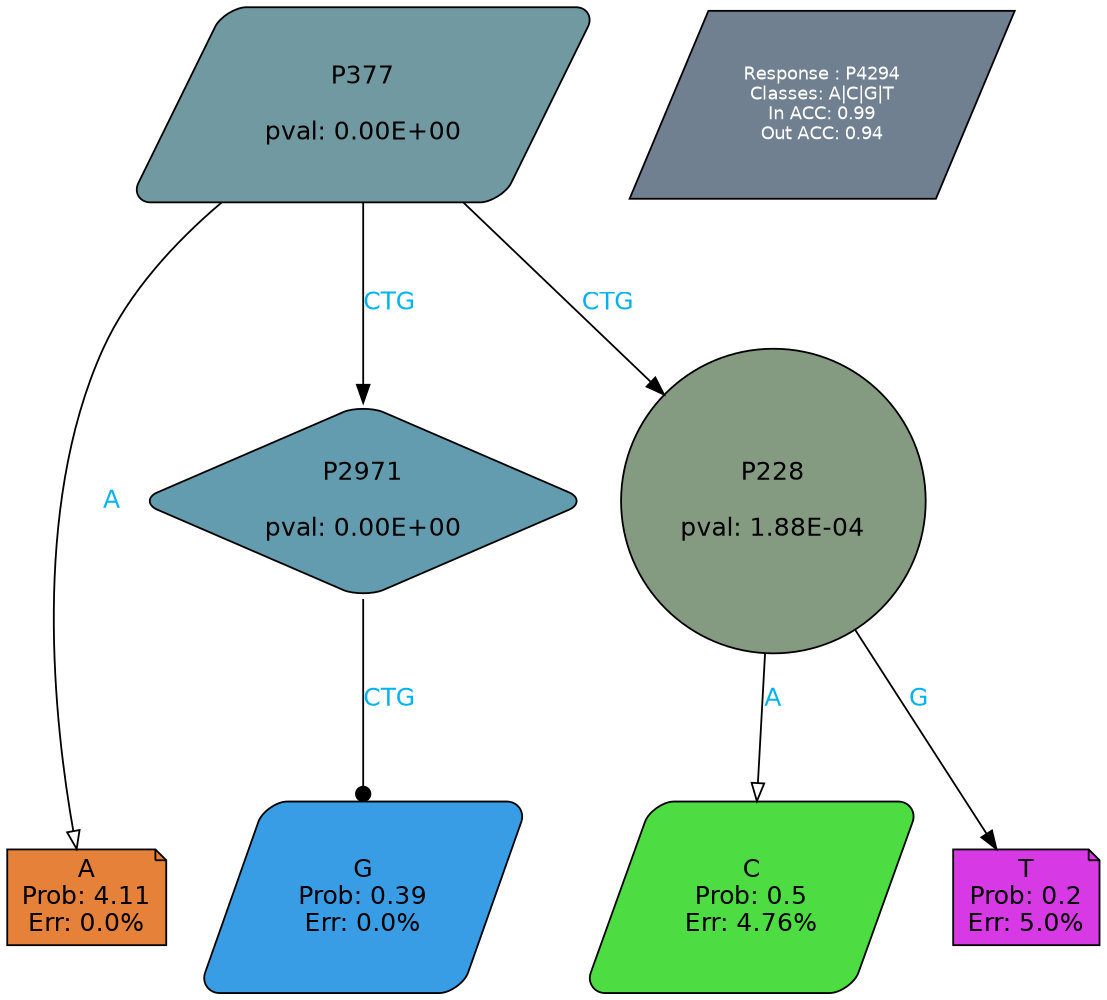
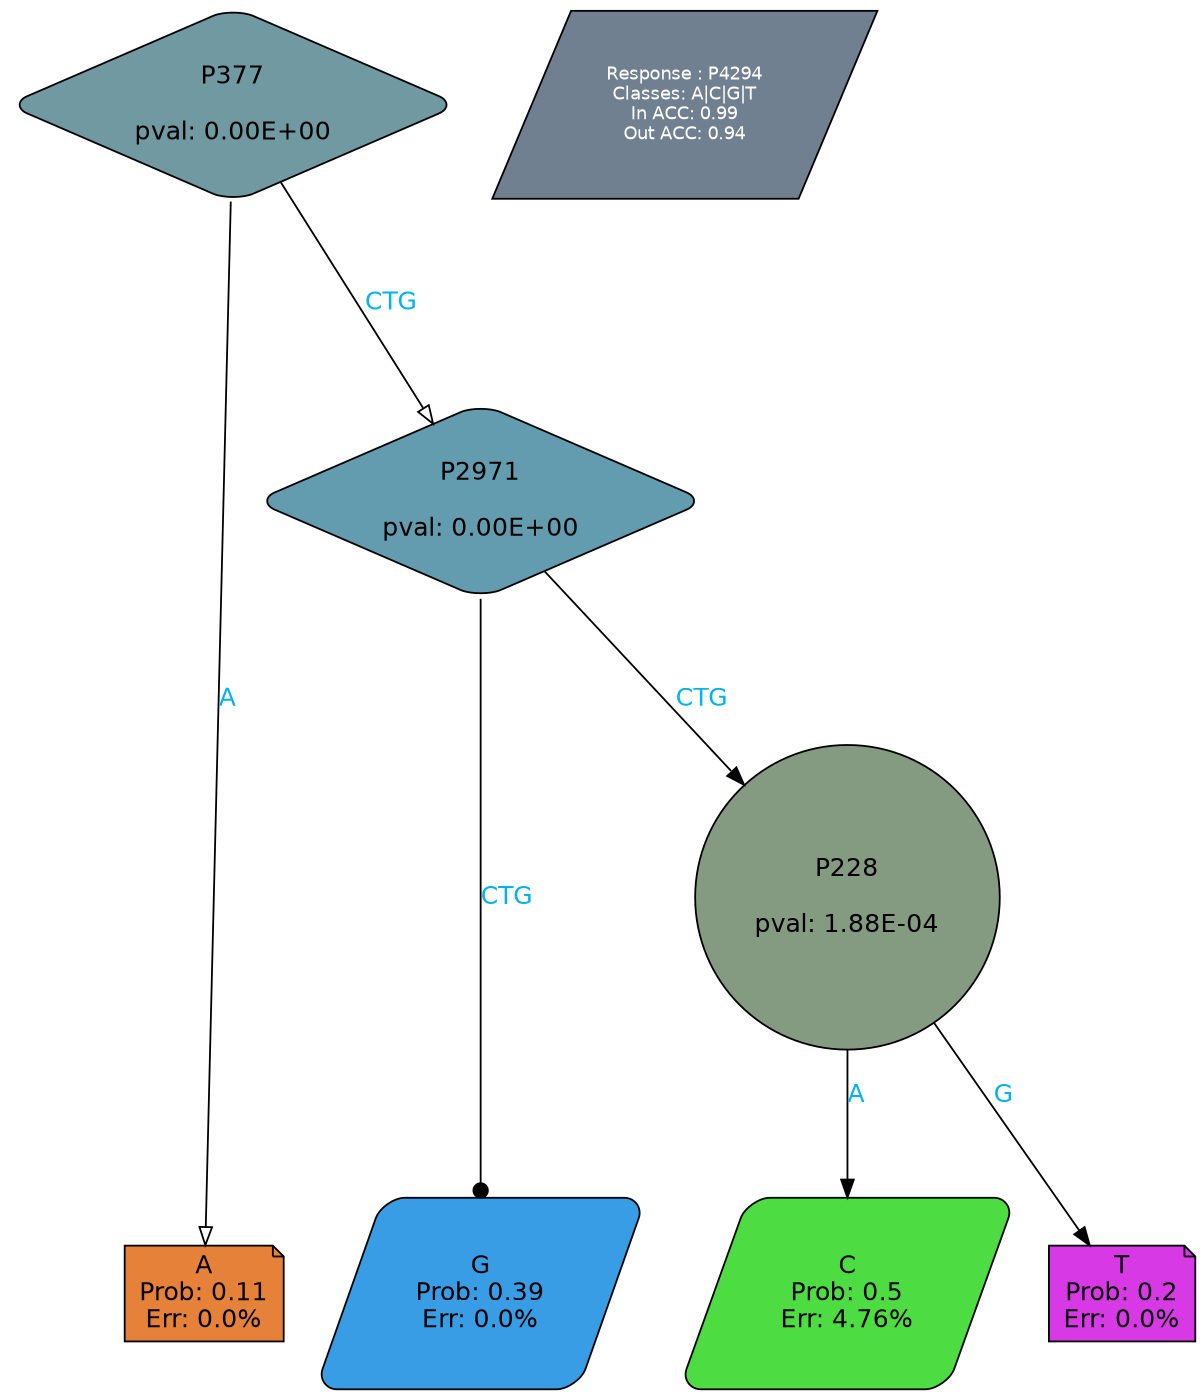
node "P377 pval: 0.00E+00": shape parallelogram -> diamond
edge "P377 pval: 0.00E+00" -> "P228 pval: 1.88E-04": now "P2971 pval: 0.00E+00" -> "P228 pval: 1.88E-04"
edge "P377 pval: 0.00E+00" -> "P2971 pval: 0.00E+00": arrowhead normal -> onormal
edge "P228 pval: 1.88E-04" -> "C Prob: 0.5 Err: 4.76%": arrowhead onormal -> normal
node "A Prob: 4.11 Err: 0.0%": label "A Prob: 4.11 Err: 0.0%" -> "A Prob: 0.11 Err: 0.0%"
node "T Prob: 0.2 Err: 5.0%": label "T Prob: 0.2 Err: 5.0%" -> "T Prob: 0.2 Err: 0.0%"
